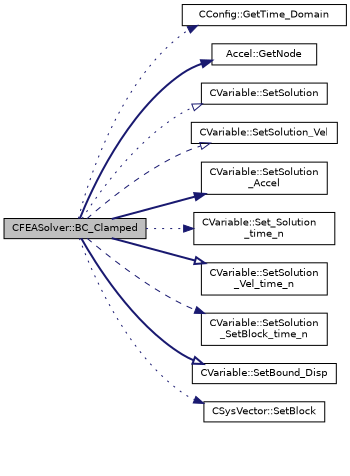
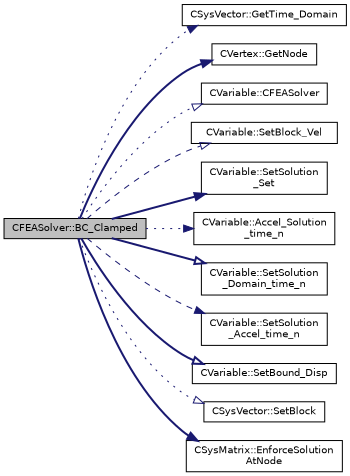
node "CConfig::GetTime_Domain": label "CConfig::GetTime_Domain" -> "CSysVector::GetTime_Domain"
node "Accel::GetNode": label "Accel::GetNode" -> "CVertex::GetNode"
node "CVariable::SetSolution": label "CVariable::SetSolution" -> "CVariable::CFEASolver"
node "CVariable::SetSolution_Vel": label "CVariable::SetSolution_Vel" -> "CVariable::SetBlock_Vel"
node "CVariable::SetSolution _Accel": label "CVariable::SetSolution _Accel" -> "CVariable::SetSolution _Set"
node "CVariable::Set_Solution _time_n": label "CVariable::Set_Solution _time_n" -> "CVariable::Accel_Solution _time_n"
node "CVariable::SetSolution _Vel_time_n": label "CVariable::SetSolution _Vel_time_n" -> "CVariable::SetSolution _Domain_time_n"
edge "CFEASolver::BC_Clamped" -> "CSysVector::SetBlock": arrowhead normal -> onormal
node "CVariable::SetSolution _SetBlock_time_n": label "CVariable::SetSolution _SetBlock_time_n" -> "CVariable::SetSolution _Accel_time_n"
node "CSysMatrix::EnforceSolution AtNode": added
